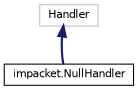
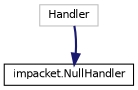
edge "impacket.NullHandler" -> "Handler": reversed
